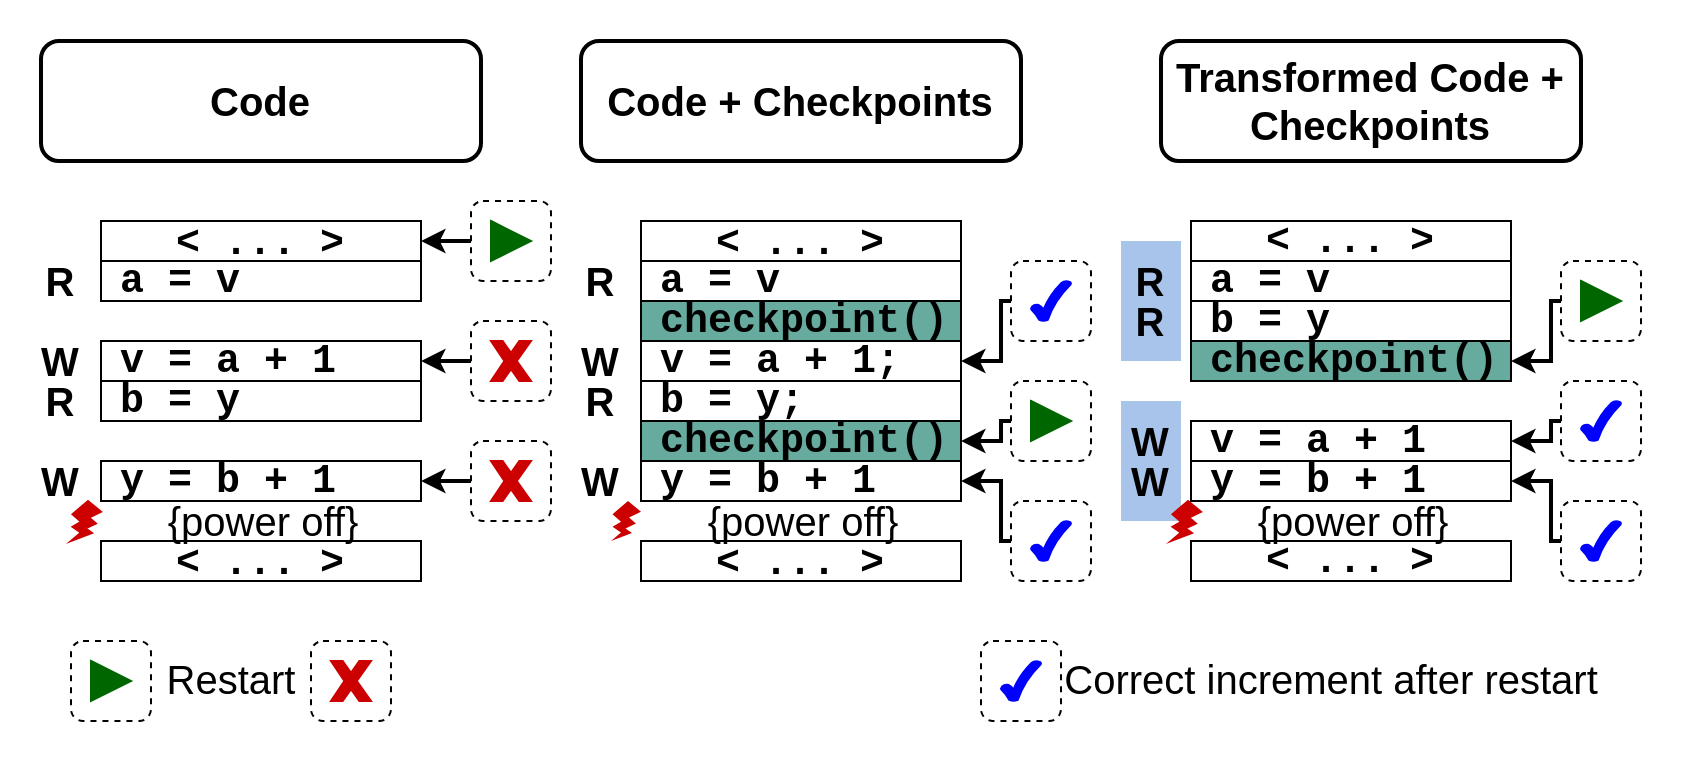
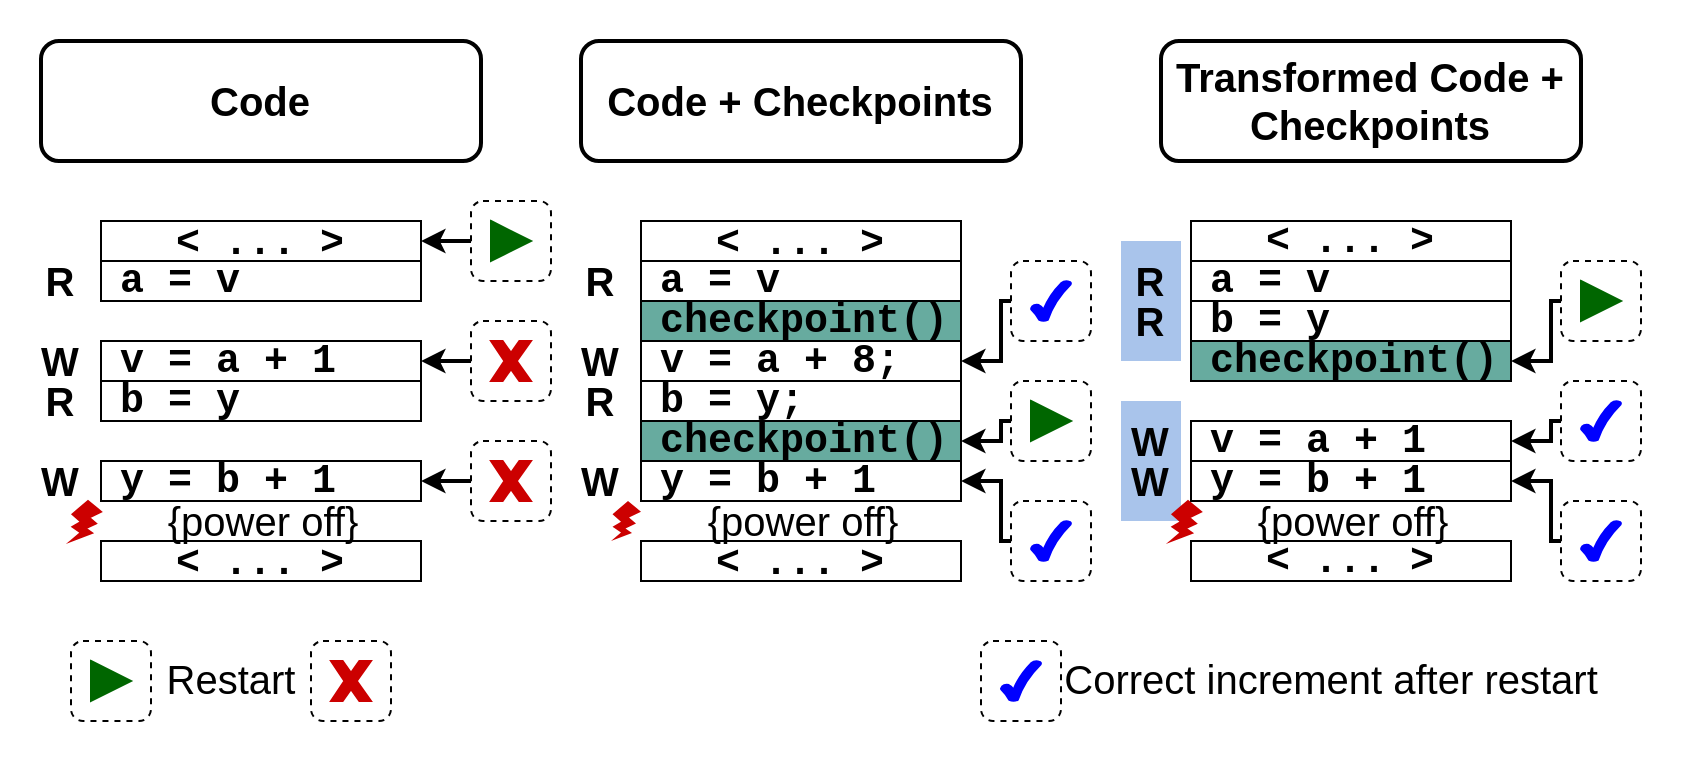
node "v = a + 1;": label "v = a + 1;" -> "v = a + 8;"
